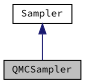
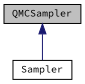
edge "QMCSampler" -> "Sampler": reversed
